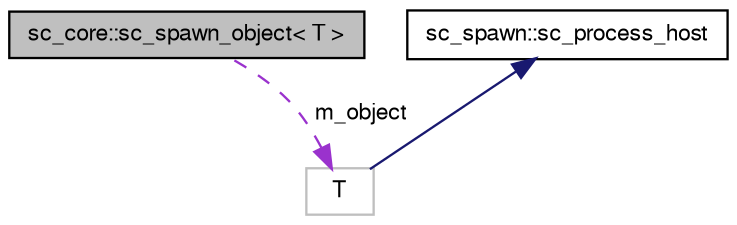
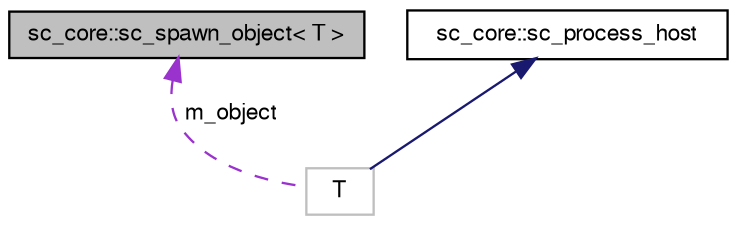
node "sc_spawn::sc_process_host": label "sc_spawn::sc_process_host" -> "sc_core::sc_process_host"
edge "sc_core::sc_spawn_object< T >" -> "T": reversed
